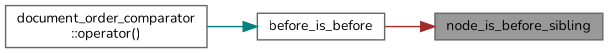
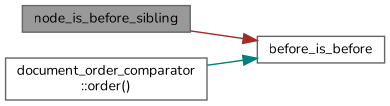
node "document_order_comparator ::operator()": label "document_order_comparator ::operator()" -> "document_order_comparator ::order()"
edge "before_is_before" -> "node_is_before_sibling": reversed
